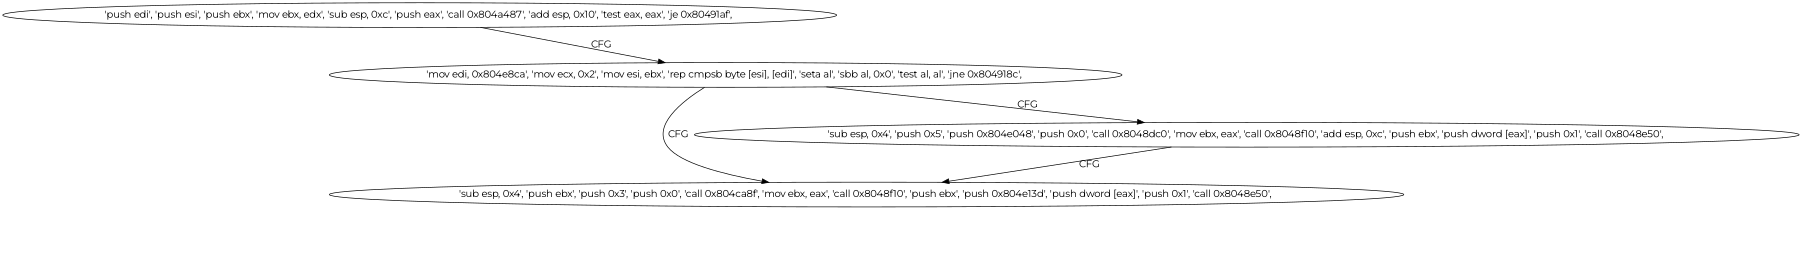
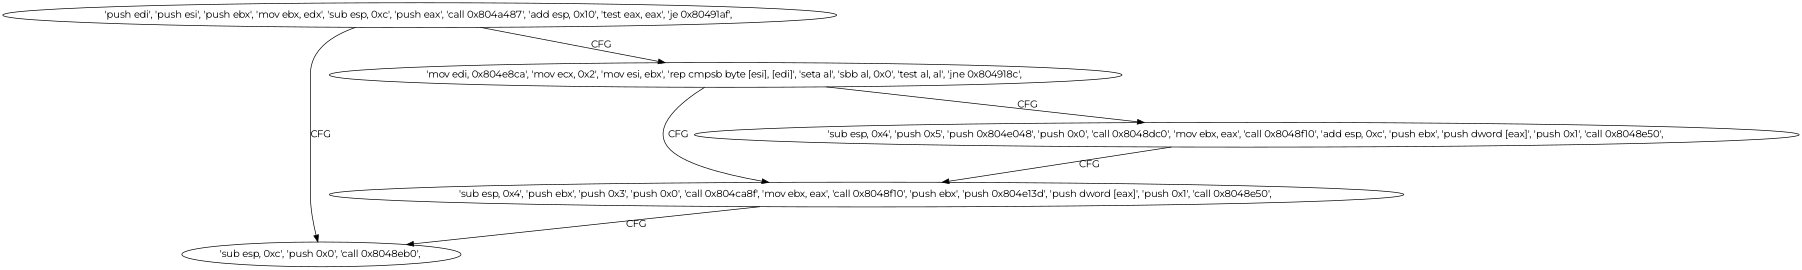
node "'sub esp, 0xc', 'push 0x0', 'call 0x8048eb0',": added
